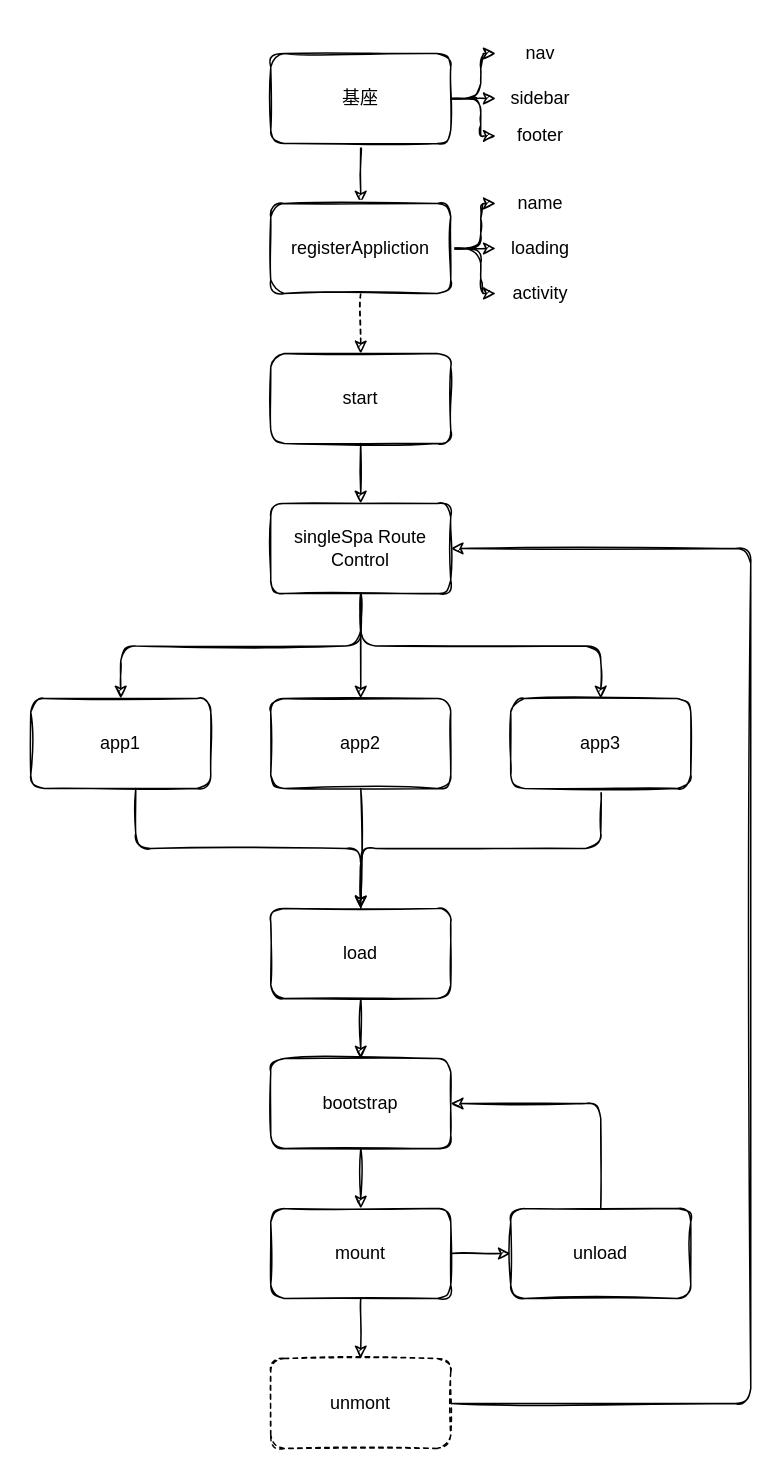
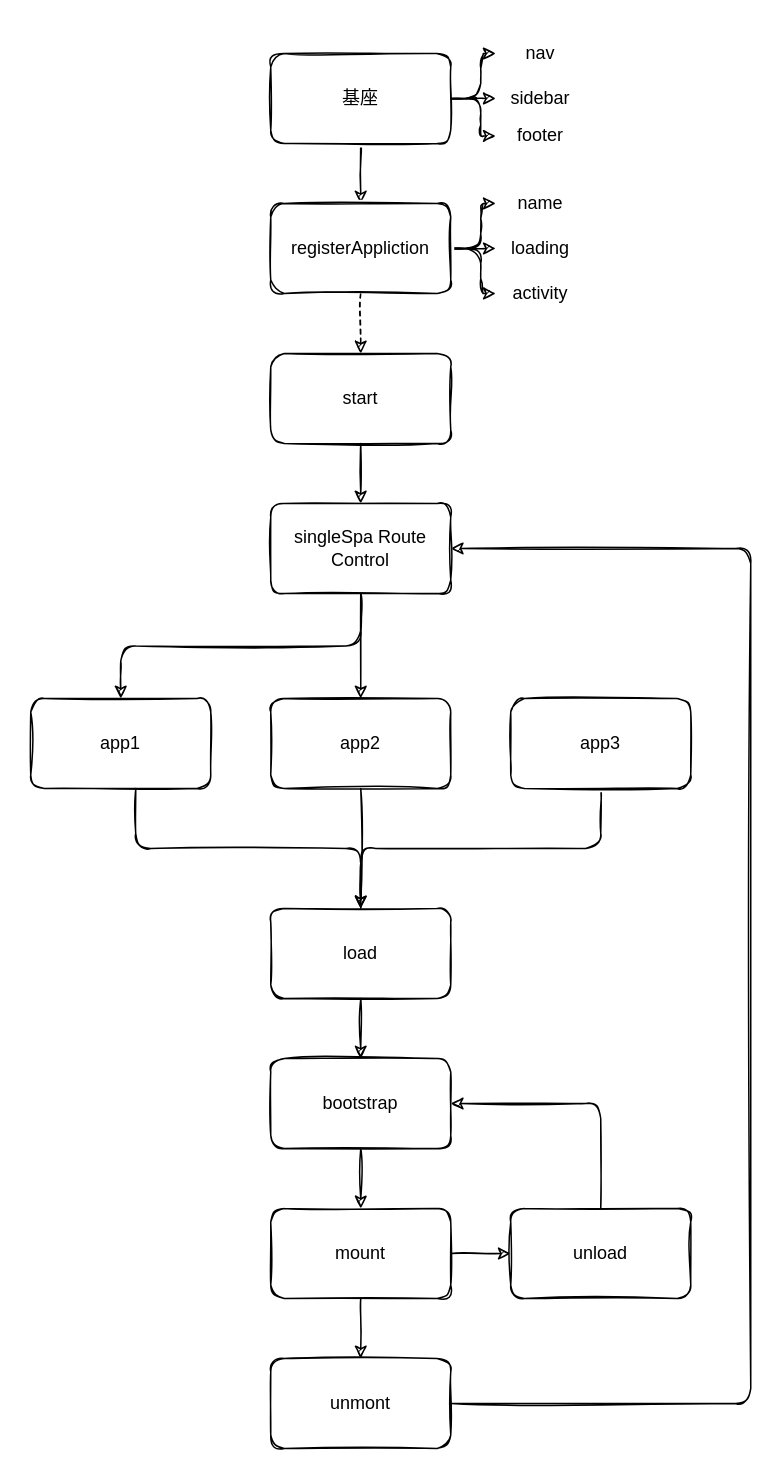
edge "singleSpa Route Control" -> "app3": removed
node "unmont": style dashed -> solid
